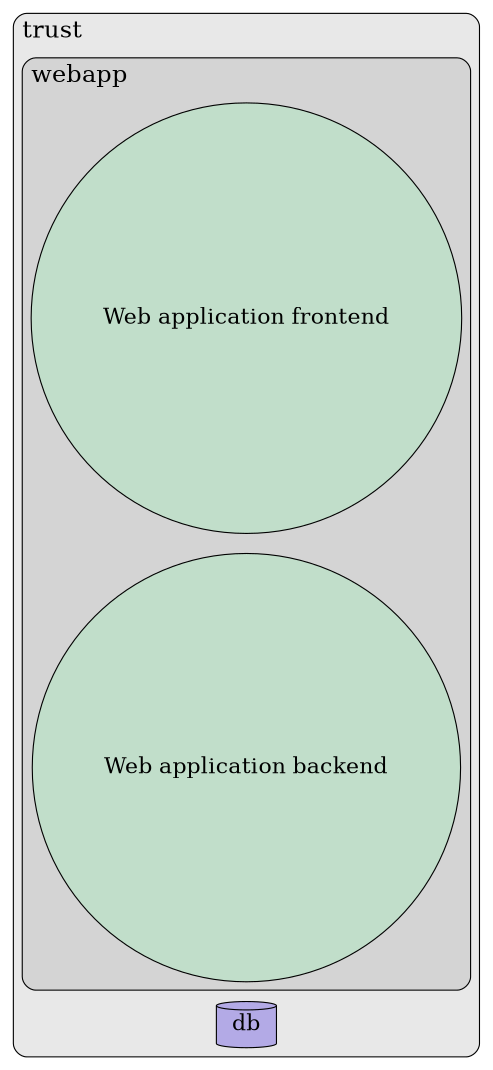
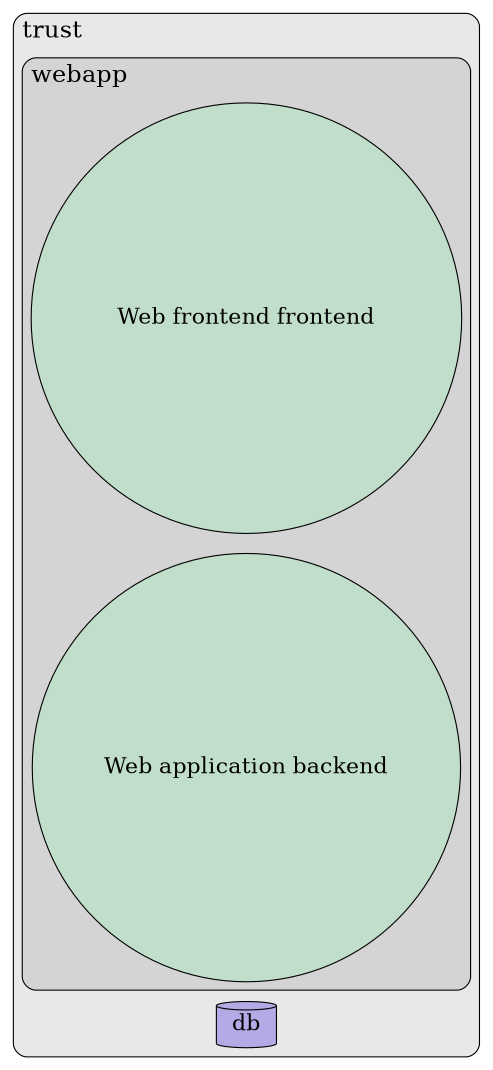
node "Web application frontend": label "Web application frontend" -> "Web frontend frontend"
